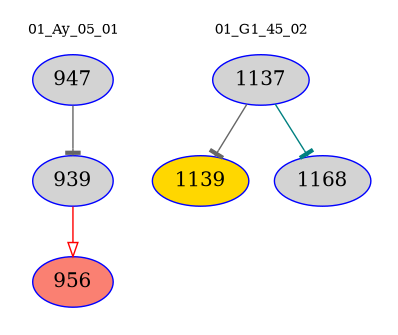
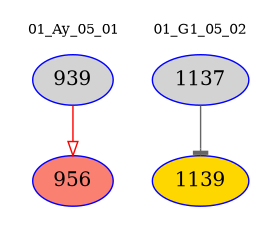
cluster "01_G1_45_02": label "01_G1_45_02" -> "01_G1_05_02"
node "947": removed
node "1168": removed
